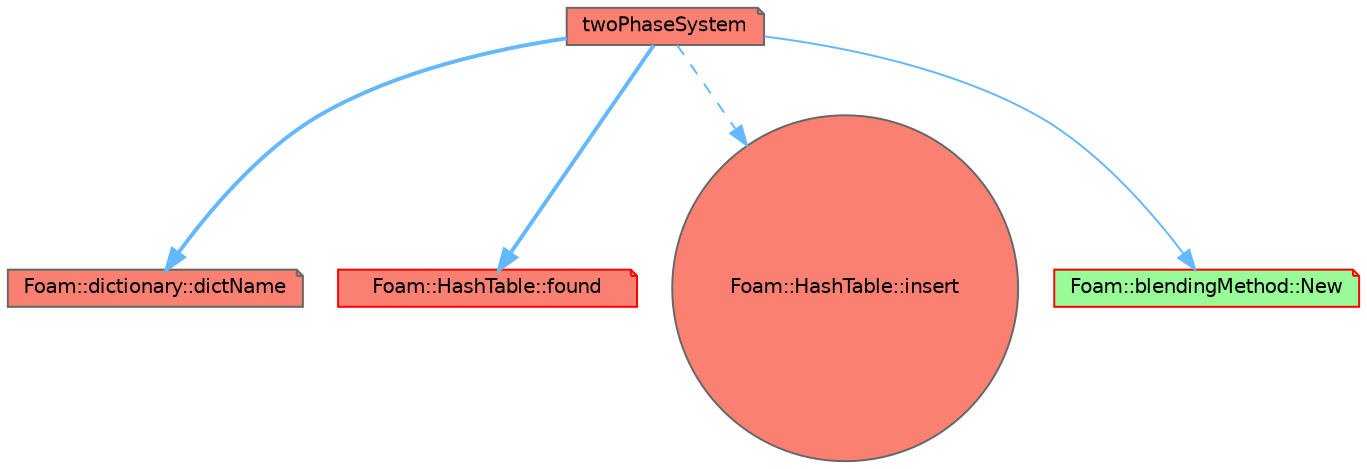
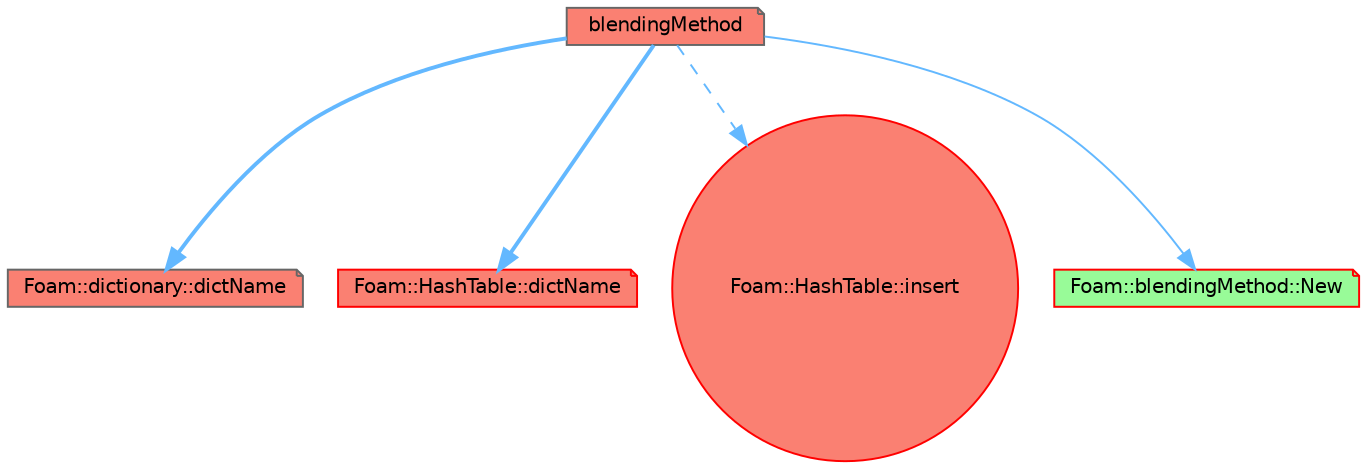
node "twoPhaseSystem": label "twoPhaseSystem" -> "blendingMethod"
node "Foam::HashTable::found": label "Foam::HashTable::found" -> "Foam::HashTable::dictName"
node "Foam::HashTable::insert": color grey40 -> red
